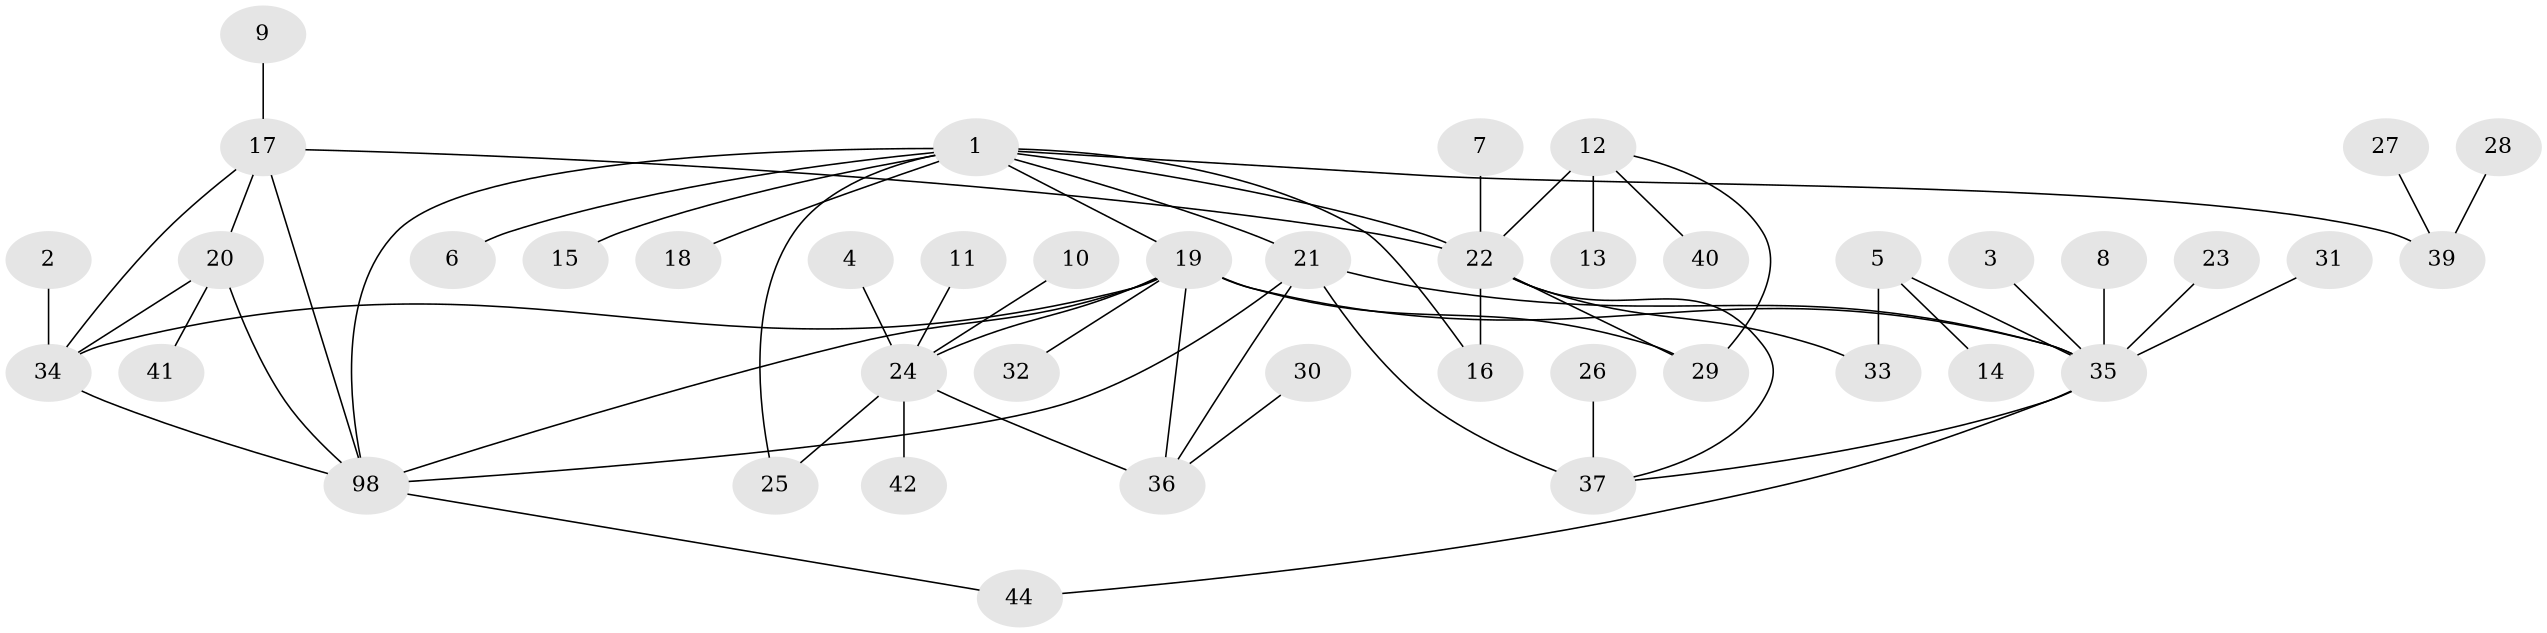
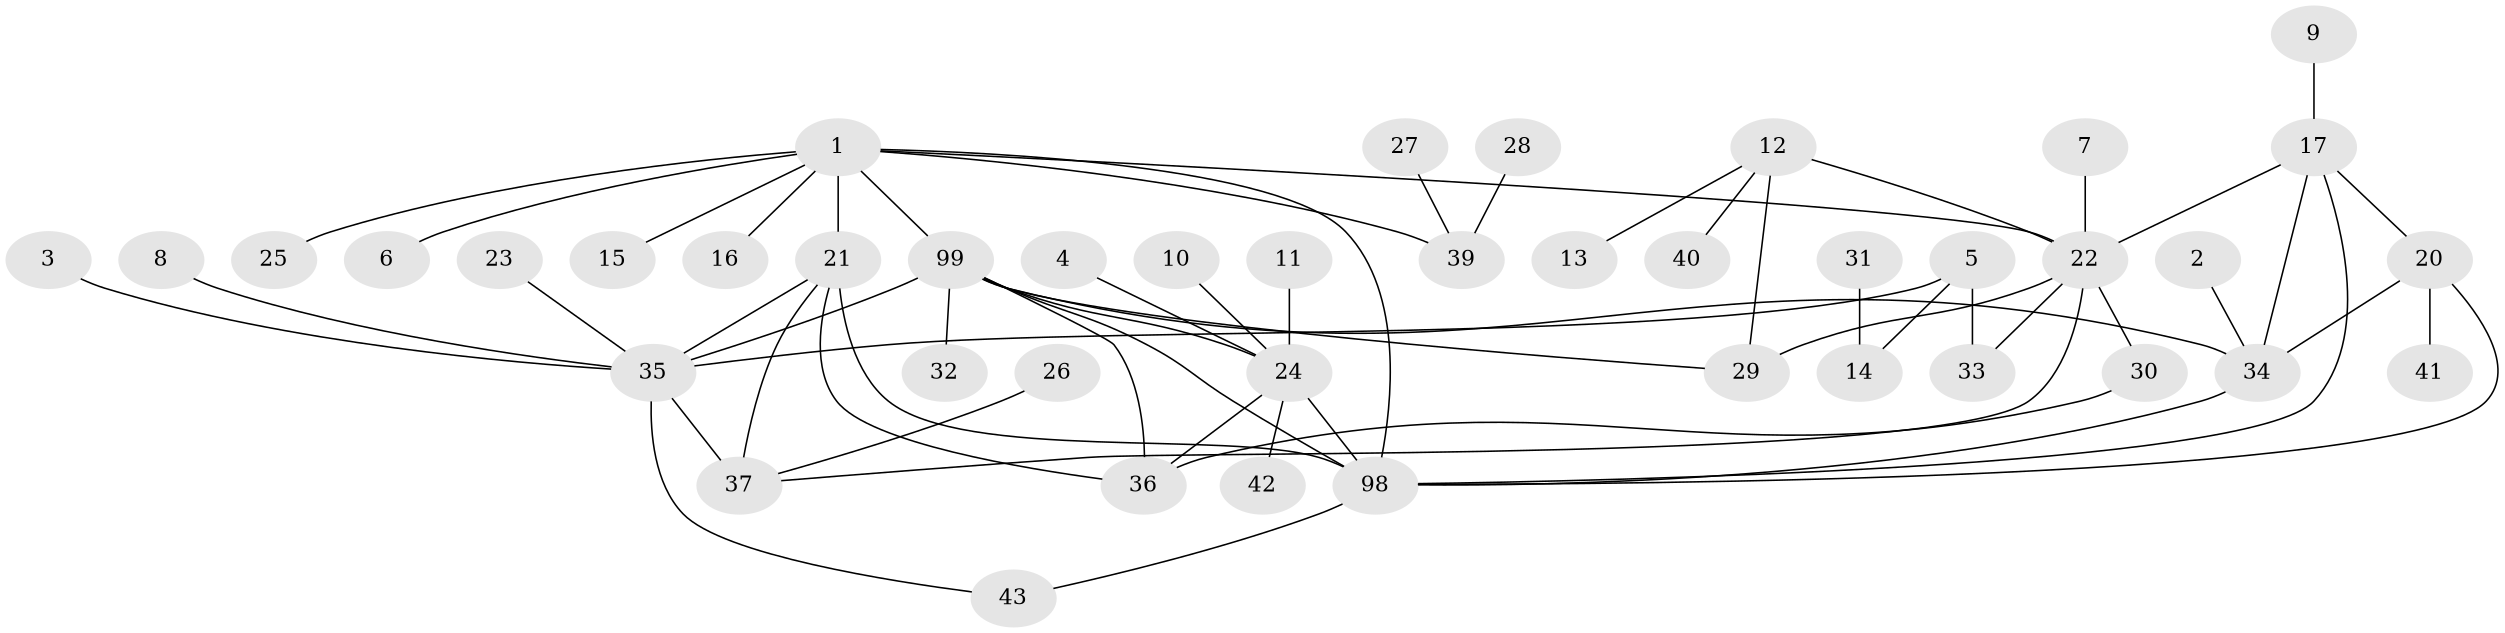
node "18": removed
node "19": label "19" -> "99"
edge "22" -- "16": now "22" -- "30"
edge "31" -- "35": now "31" -- "14"
edge "24" -- "25": now "24" -- "98"
node "44": label "44" -> "43"
